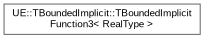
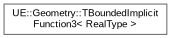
node "UE::TBoundedImplicit::TBoundedImplicit Function3< RealType >": label "UE::TBoundedImplicit::TBoundedImplicit Function3< RealType >" -> "UE::Geometry::TBoundedImplicit Function3< RealType >"
